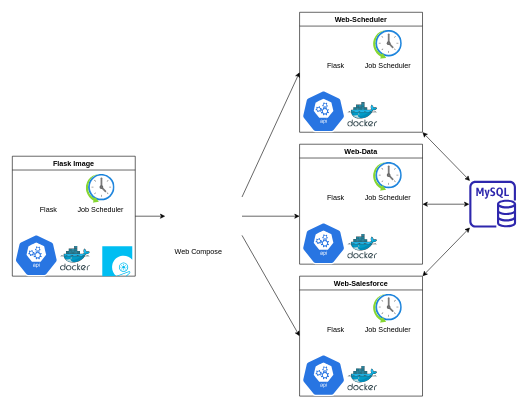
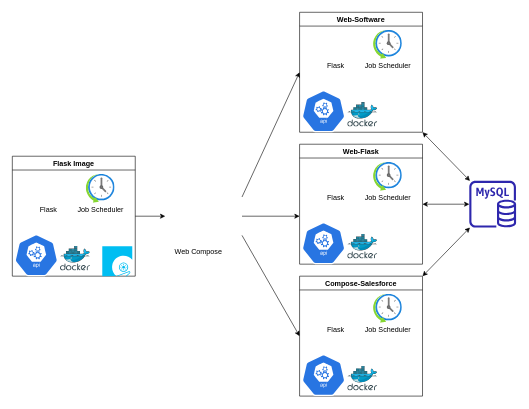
node "Web-Scheduler": label "Web-Scheduler" -> "Web-Software"
node "Web-Data": label "Web-Data" -> "Web-Flask"
node "Web-Salesforce": label "Web-Salesforce" -> "Compose-Salesforce"
